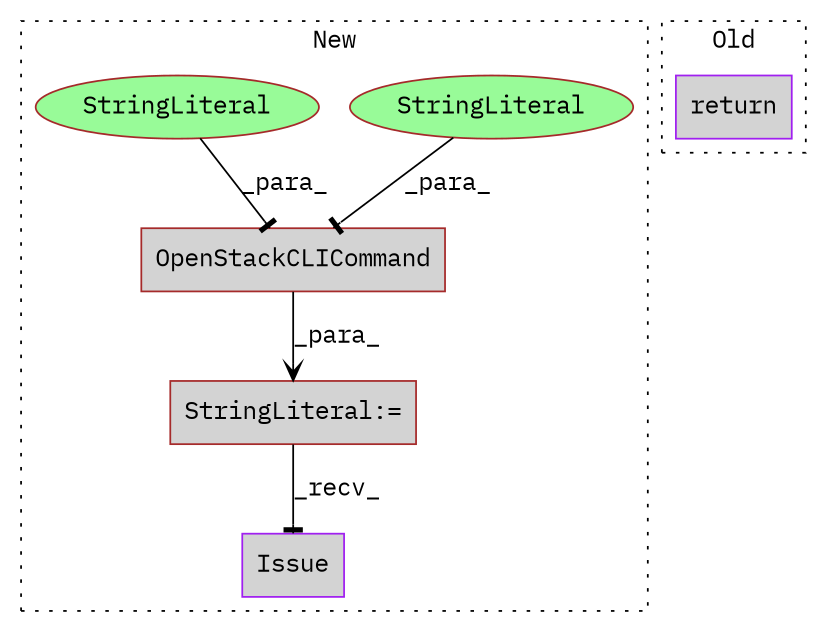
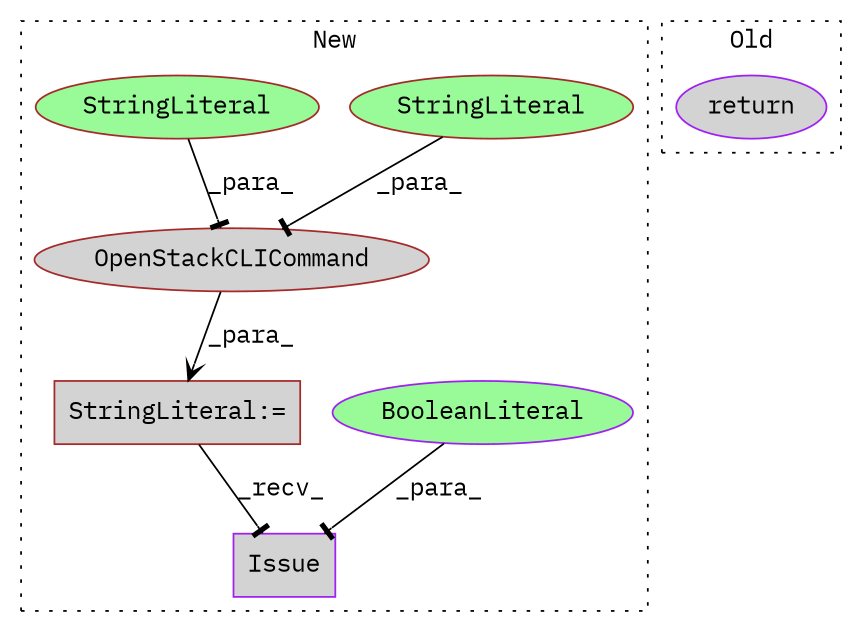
node "return": shape box -> ellipse
node "OpenStackCLICommand": shape box -> ellipse
node "BooleanLiteral": added
